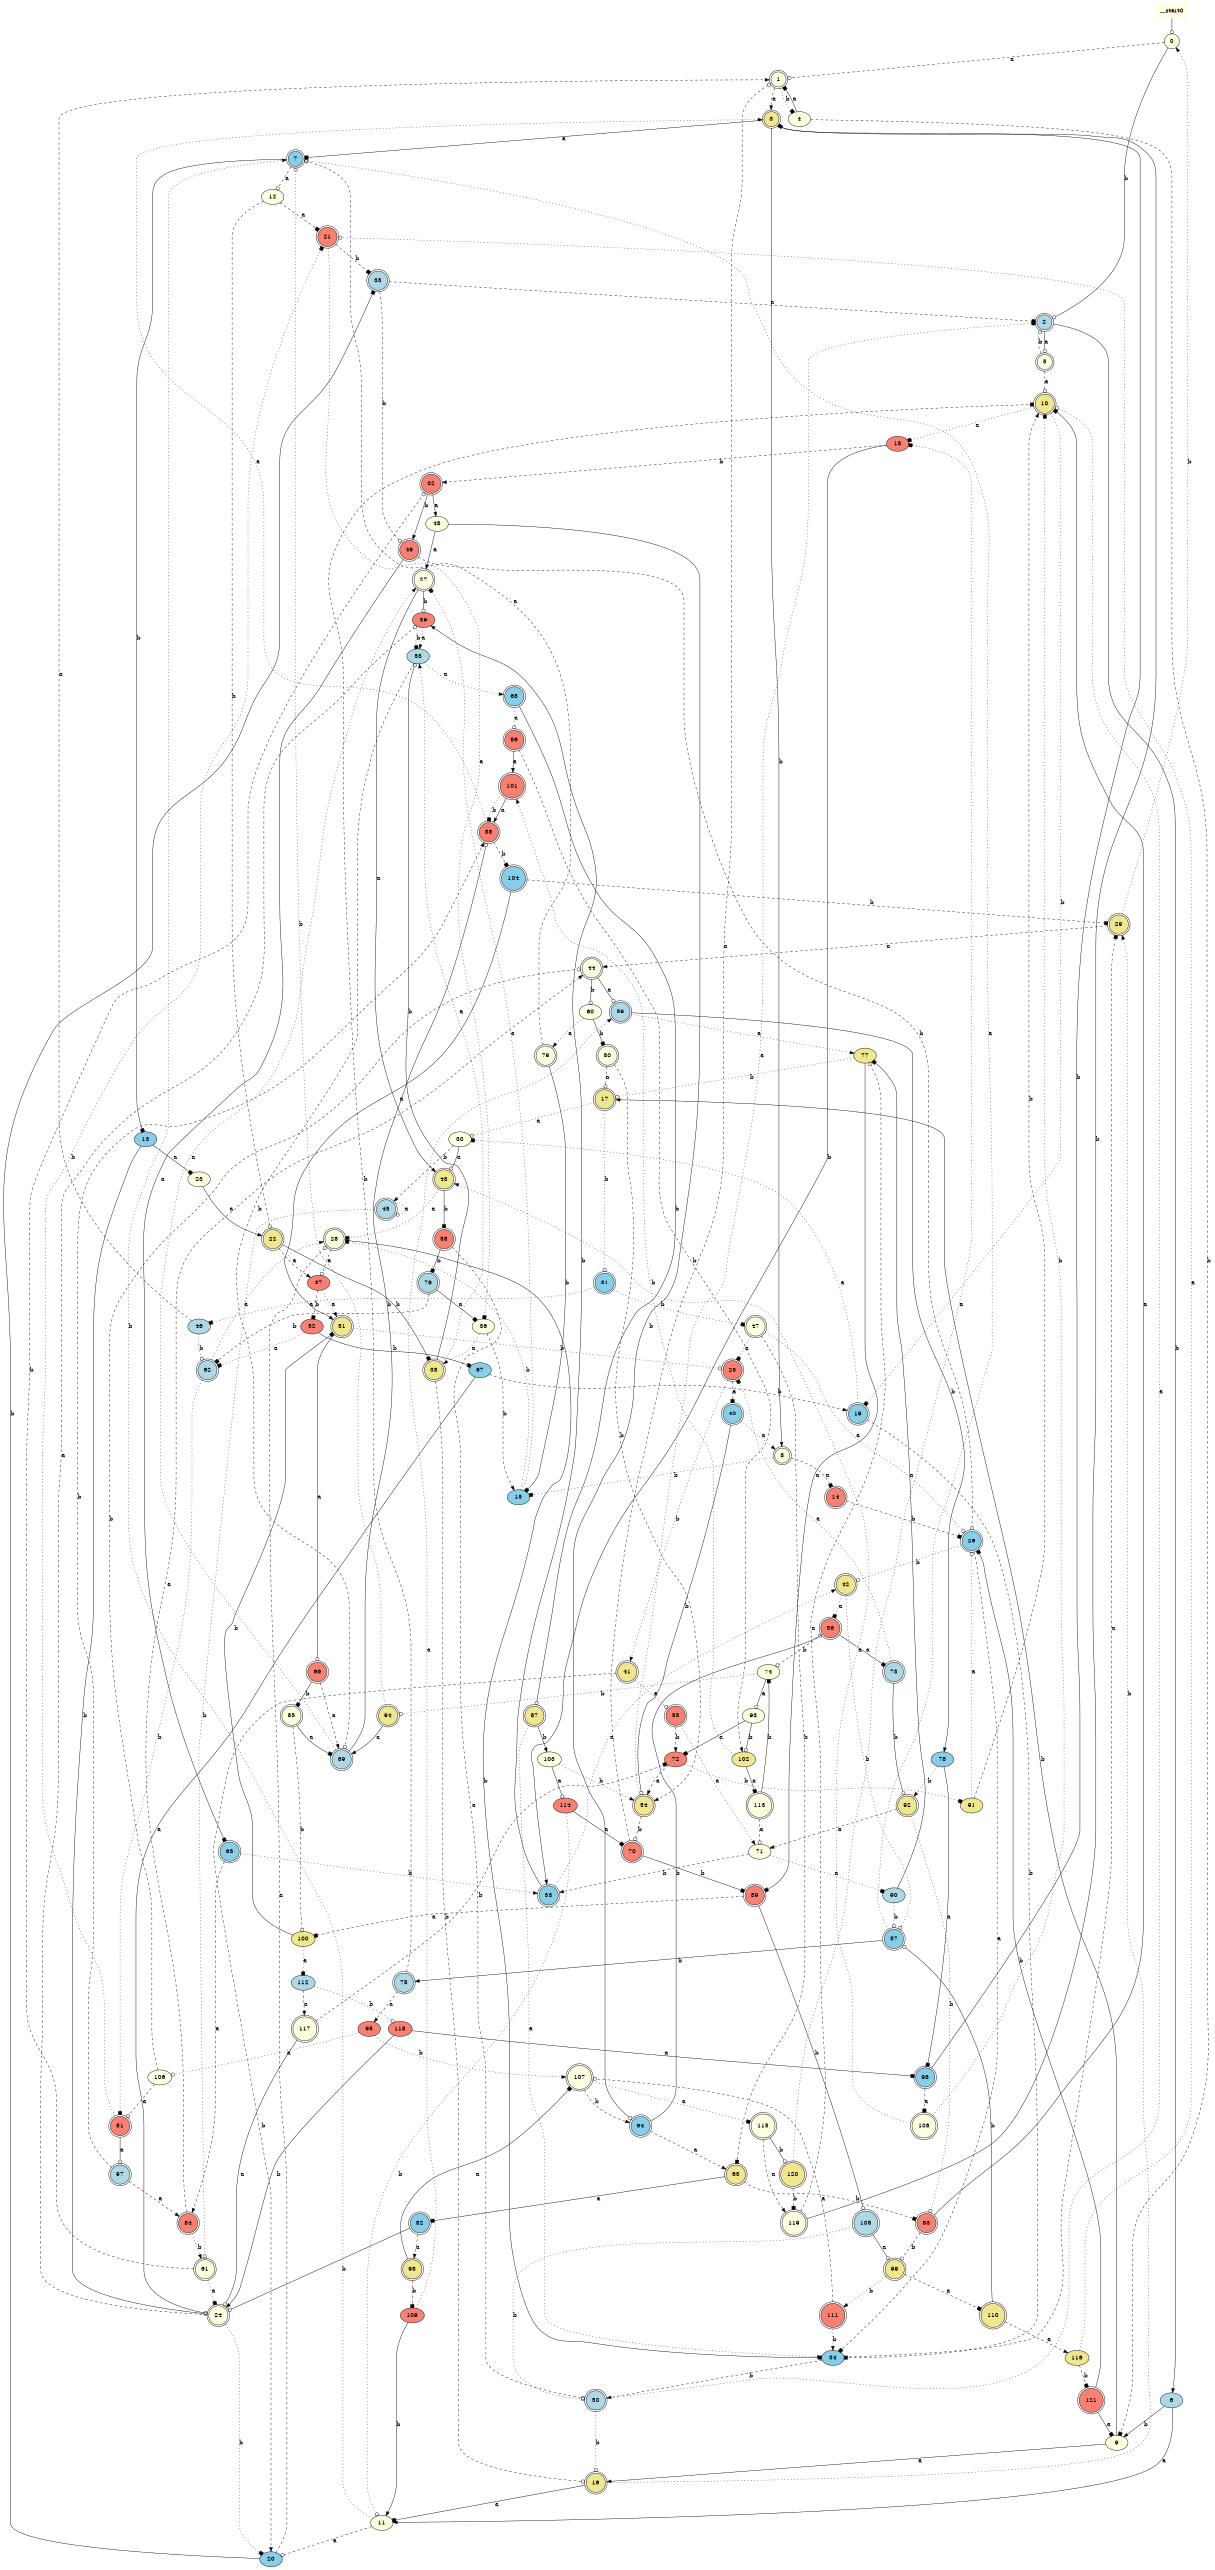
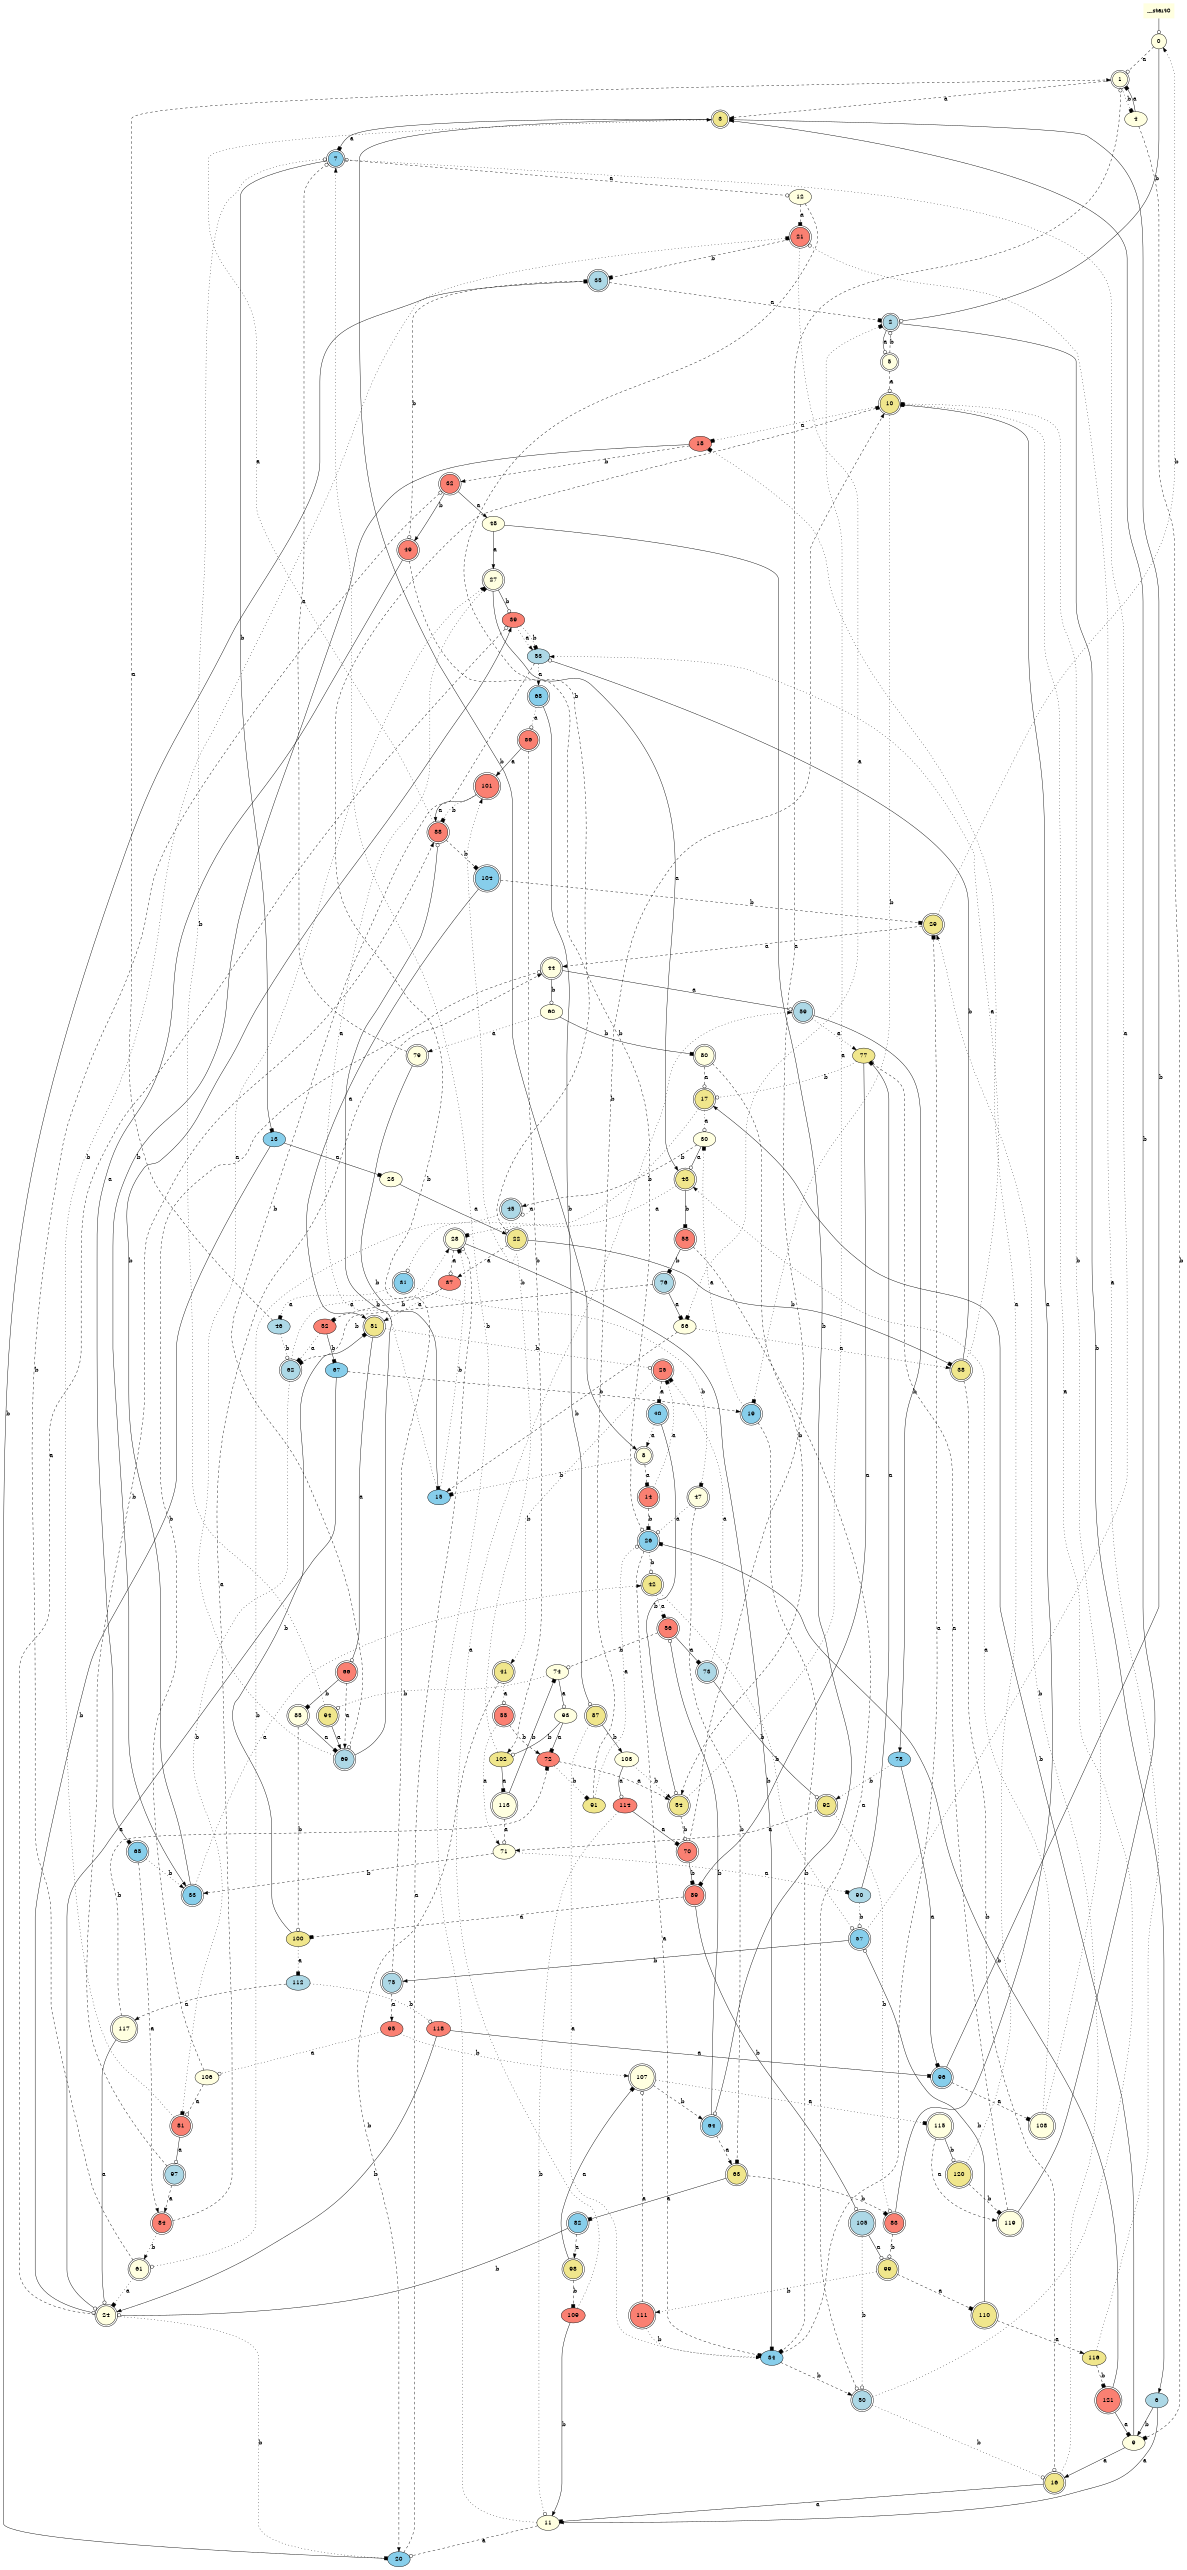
edge "47" -> "25": now "14" -> "25"
